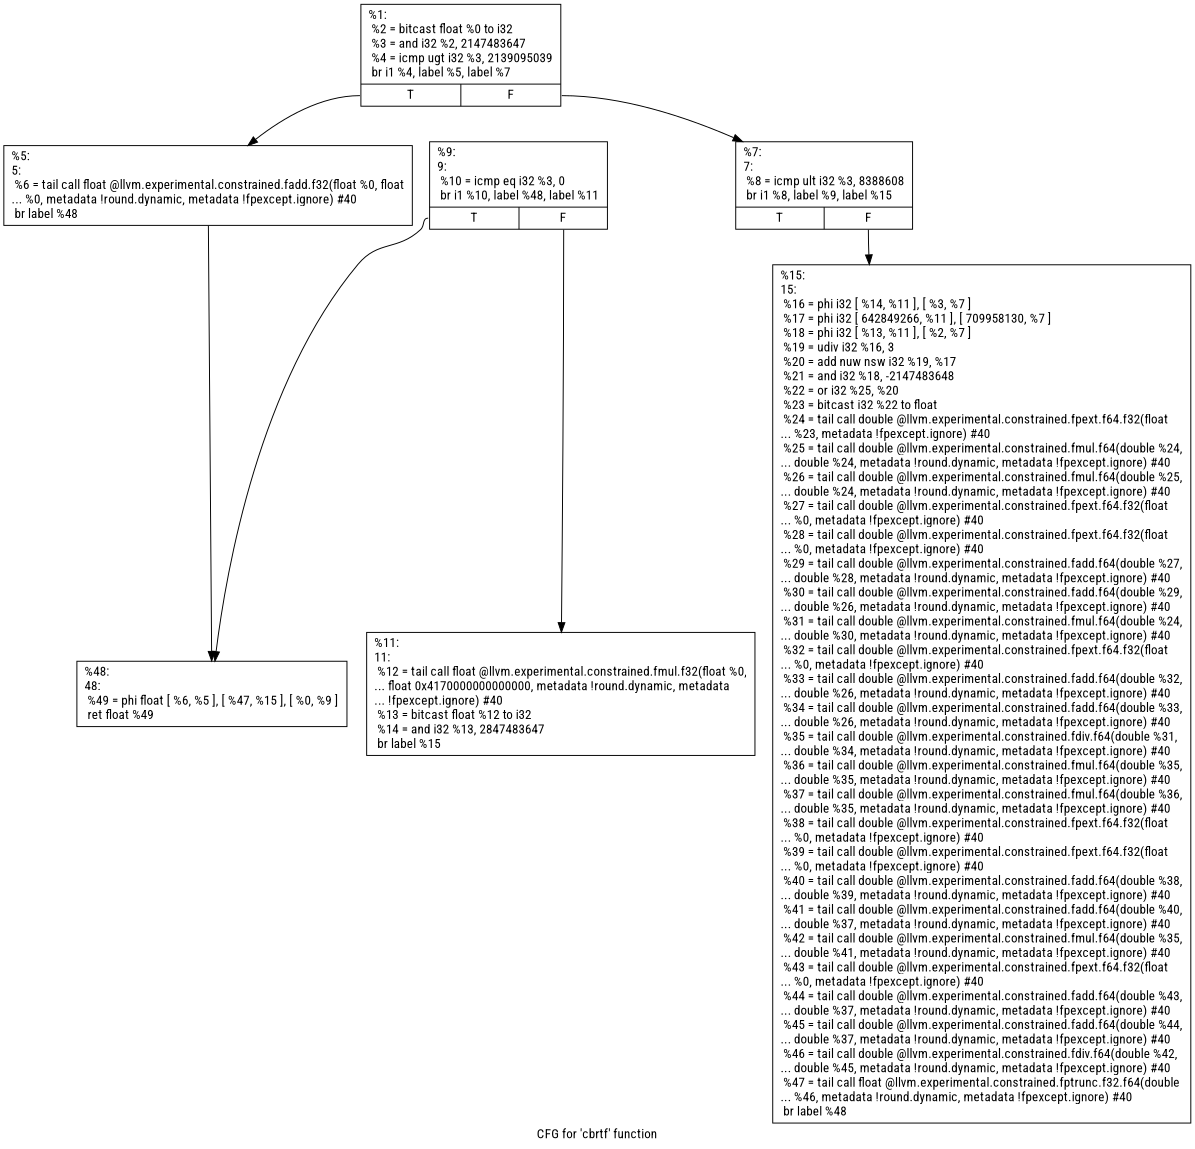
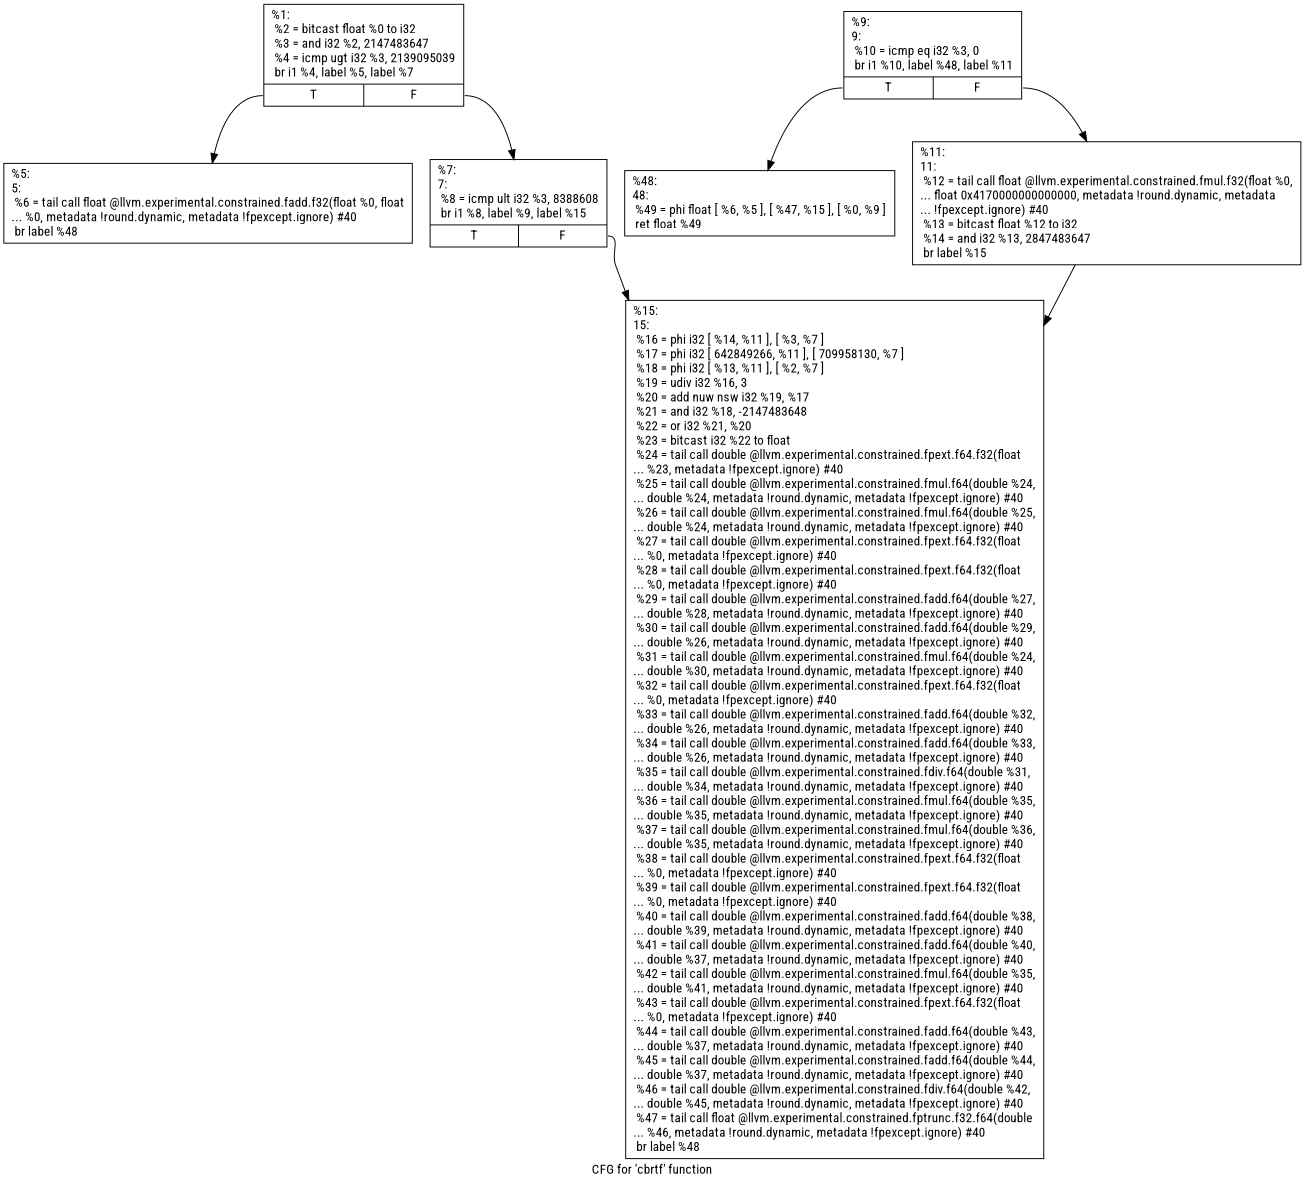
edge "%11:" -> "%15:": added
node "%15:": text "%22 = or i32 %25, %20" -> "%22 = or i32 %21, %20"
edge "%5:" -> "%48:": removed
